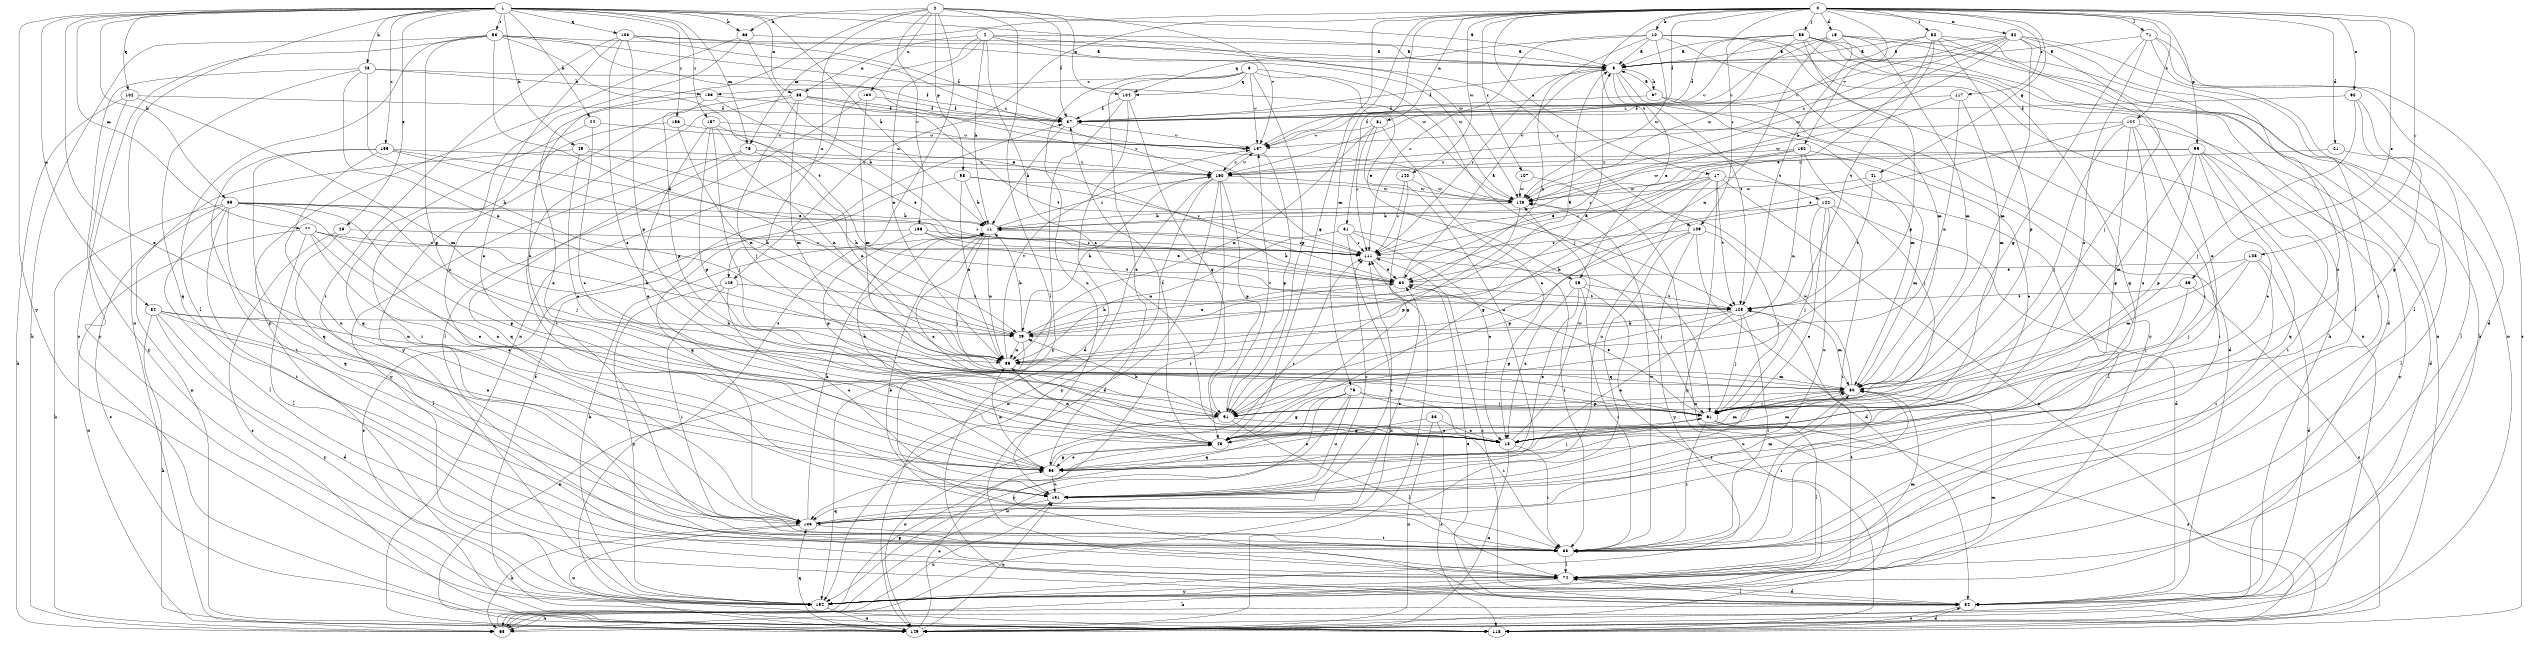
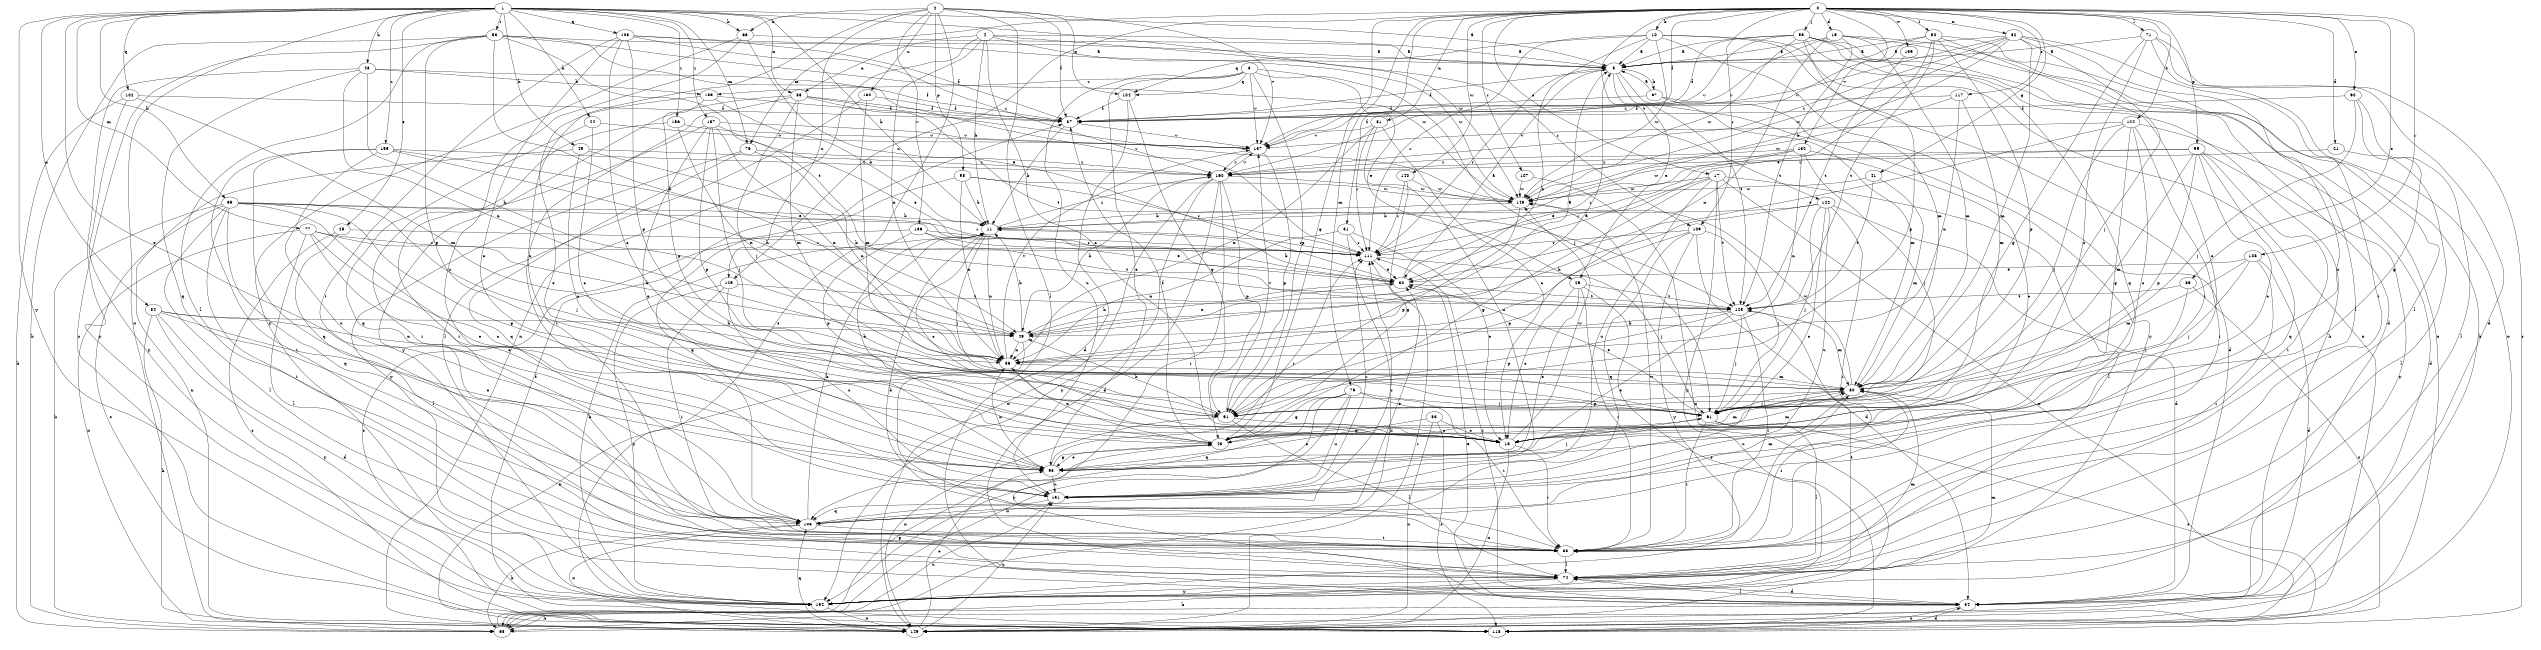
node "139": added
edge "104" -> "154": removed, label "y"
edge "31" -> "55": now "157" -> "55"
